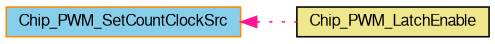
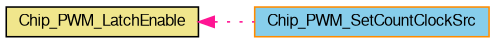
edge "Chip_PWM_LatchEnable" -> "Chip_PWM_SetCountClockSrc": reversed
